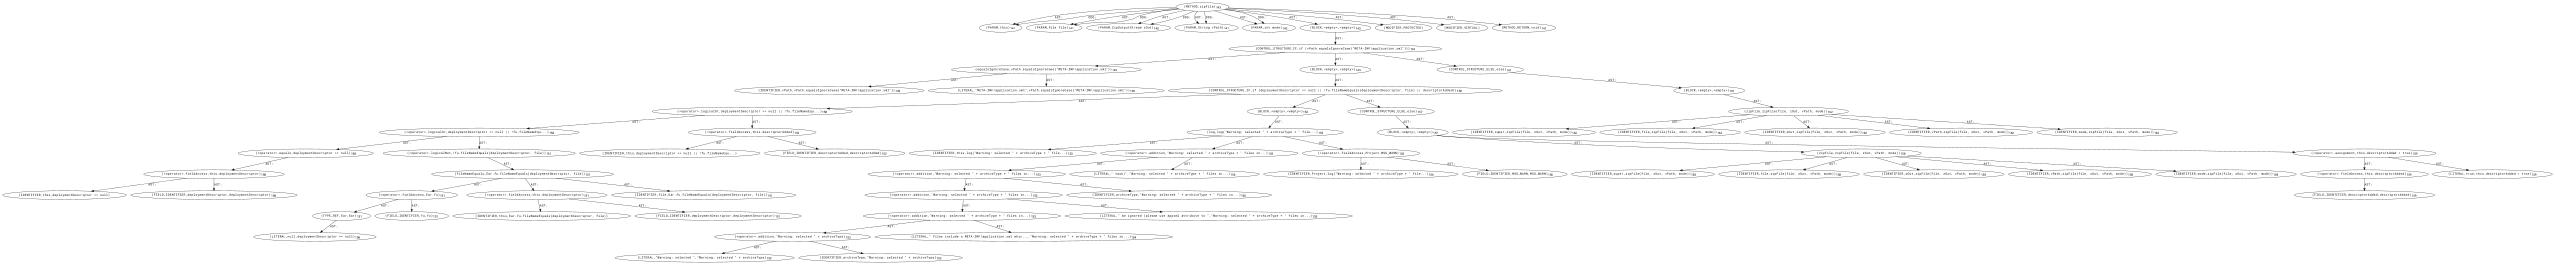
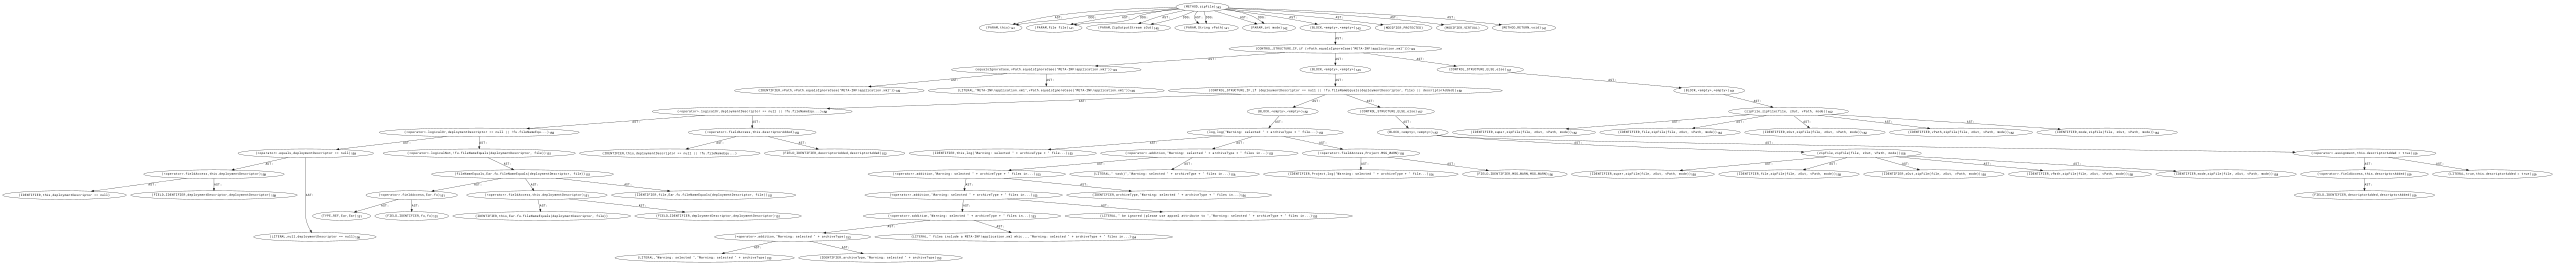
edge "(TYPE_REF,Ear,Ear)" -> "(LITERAL,null,deploymentDescriptor == null)": now "(<operator>.equals,deploymentDescriptor == null)" -> "(LITERAL,null,deploymentDescriptor == null)"
